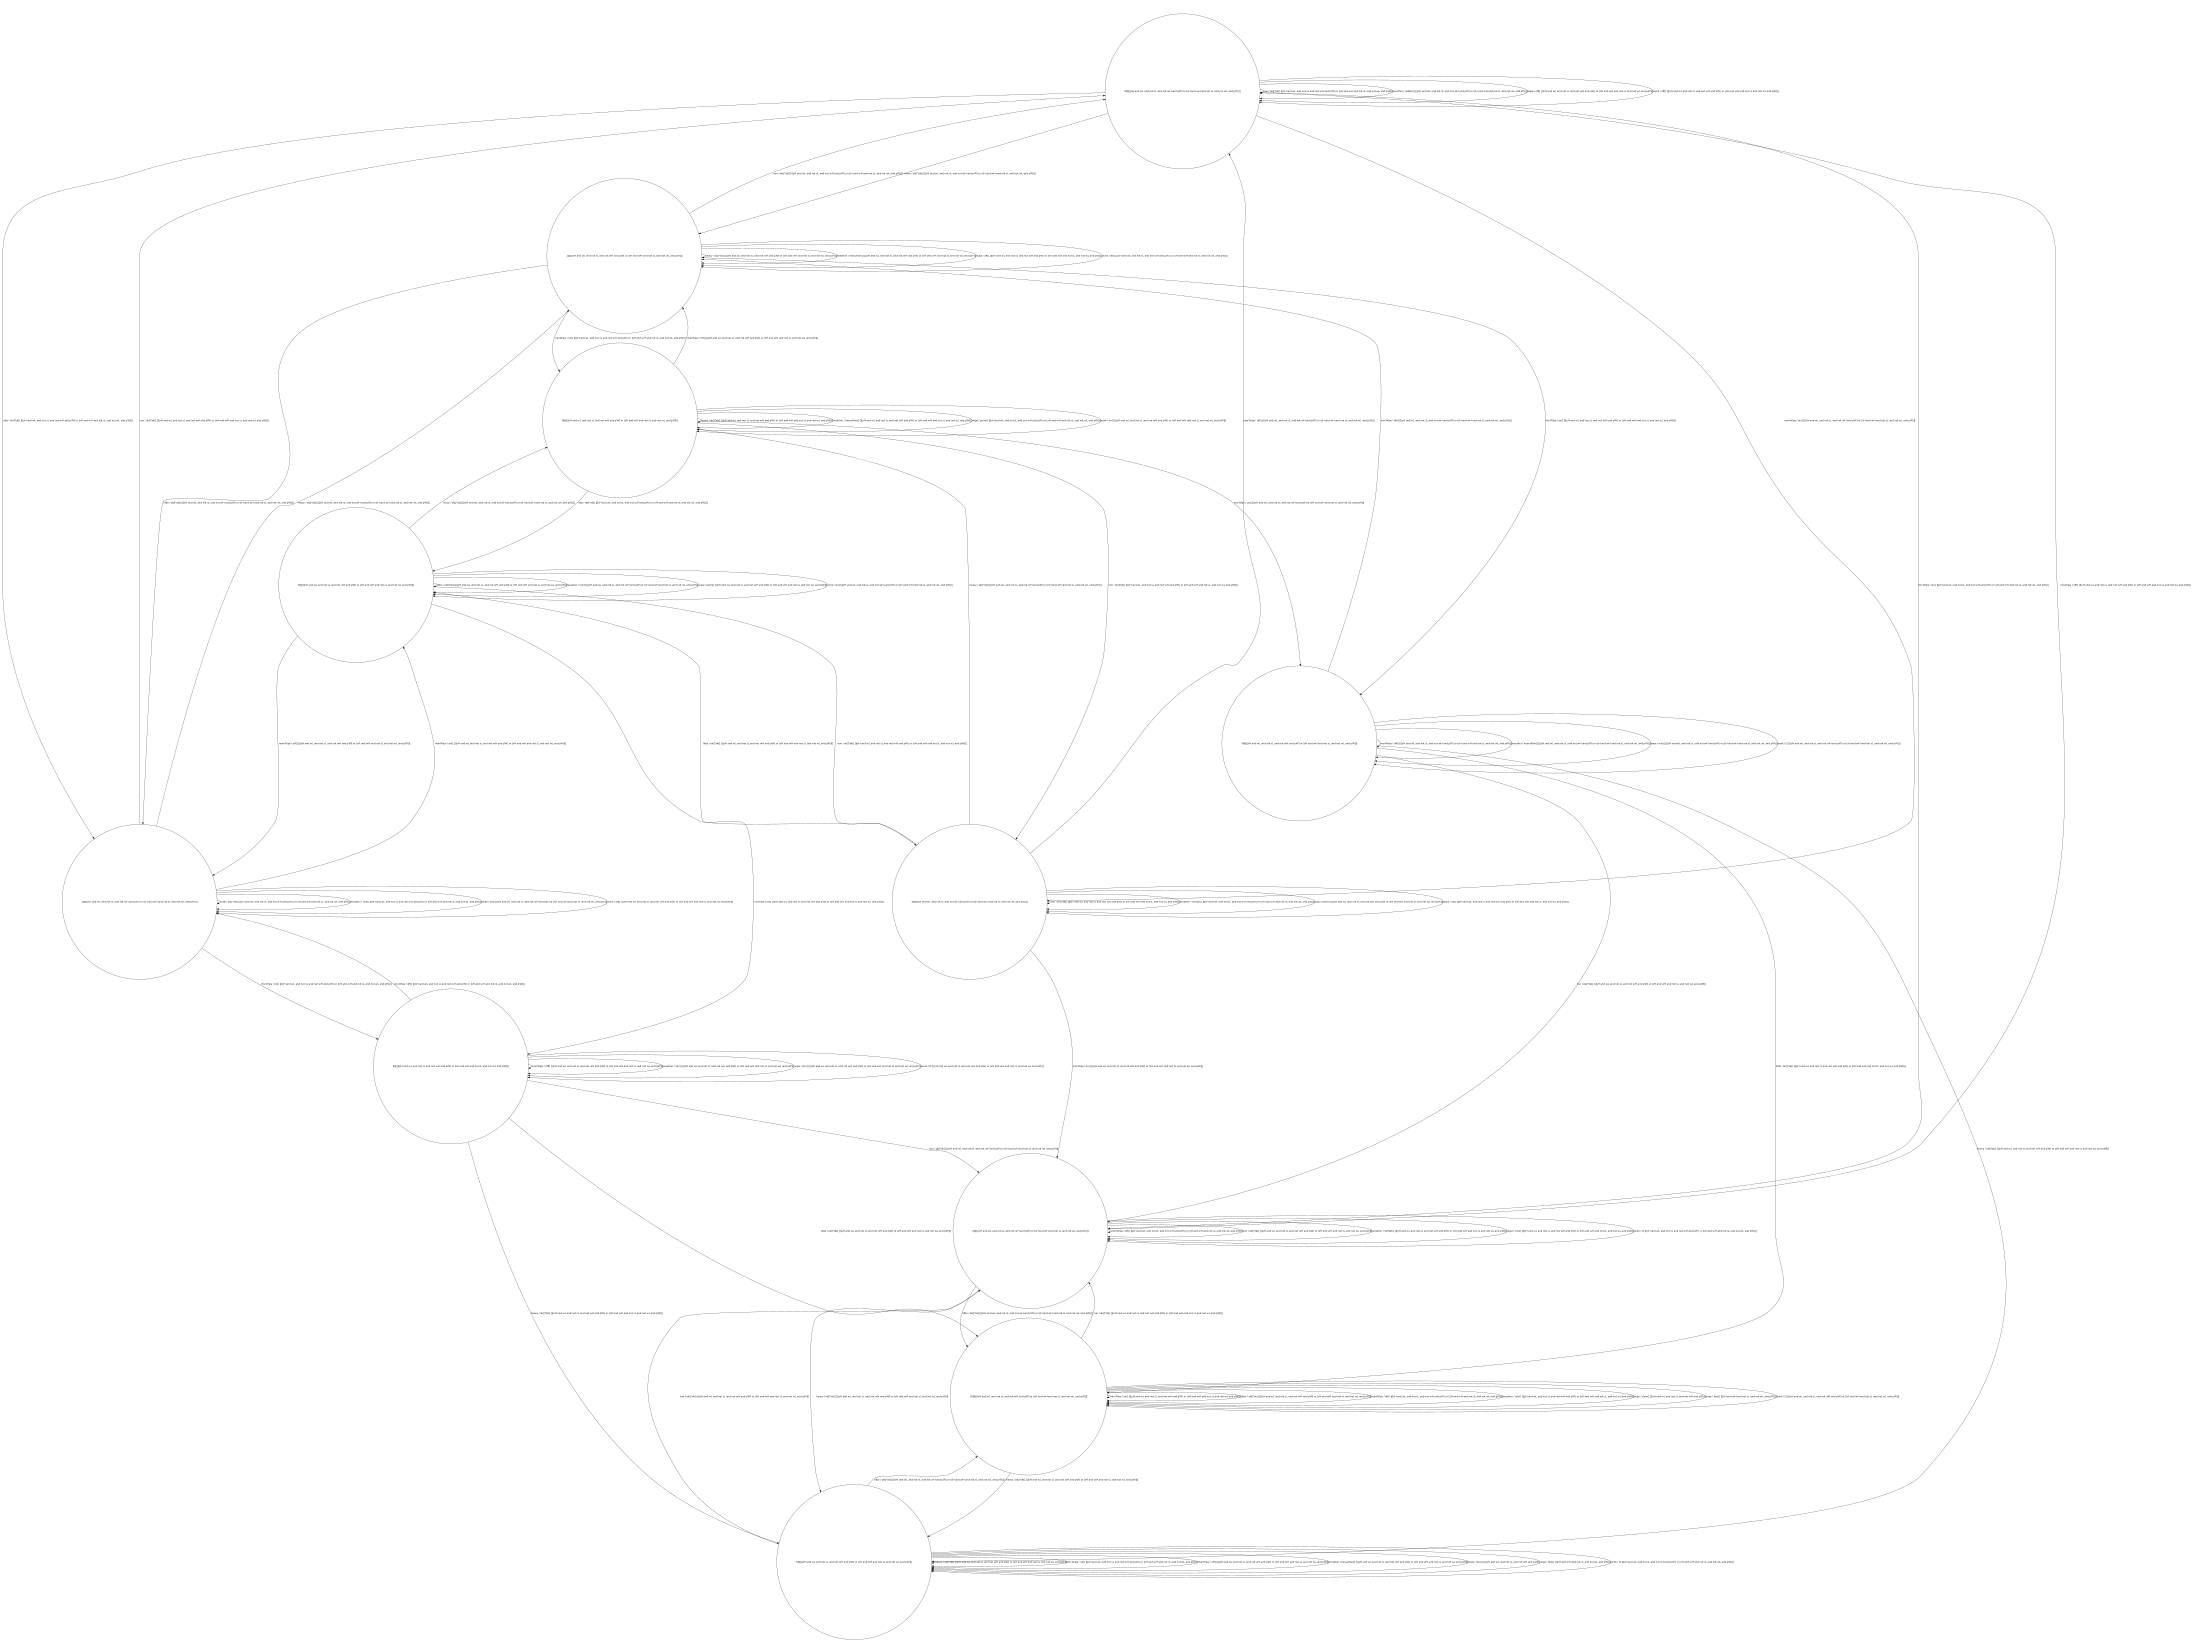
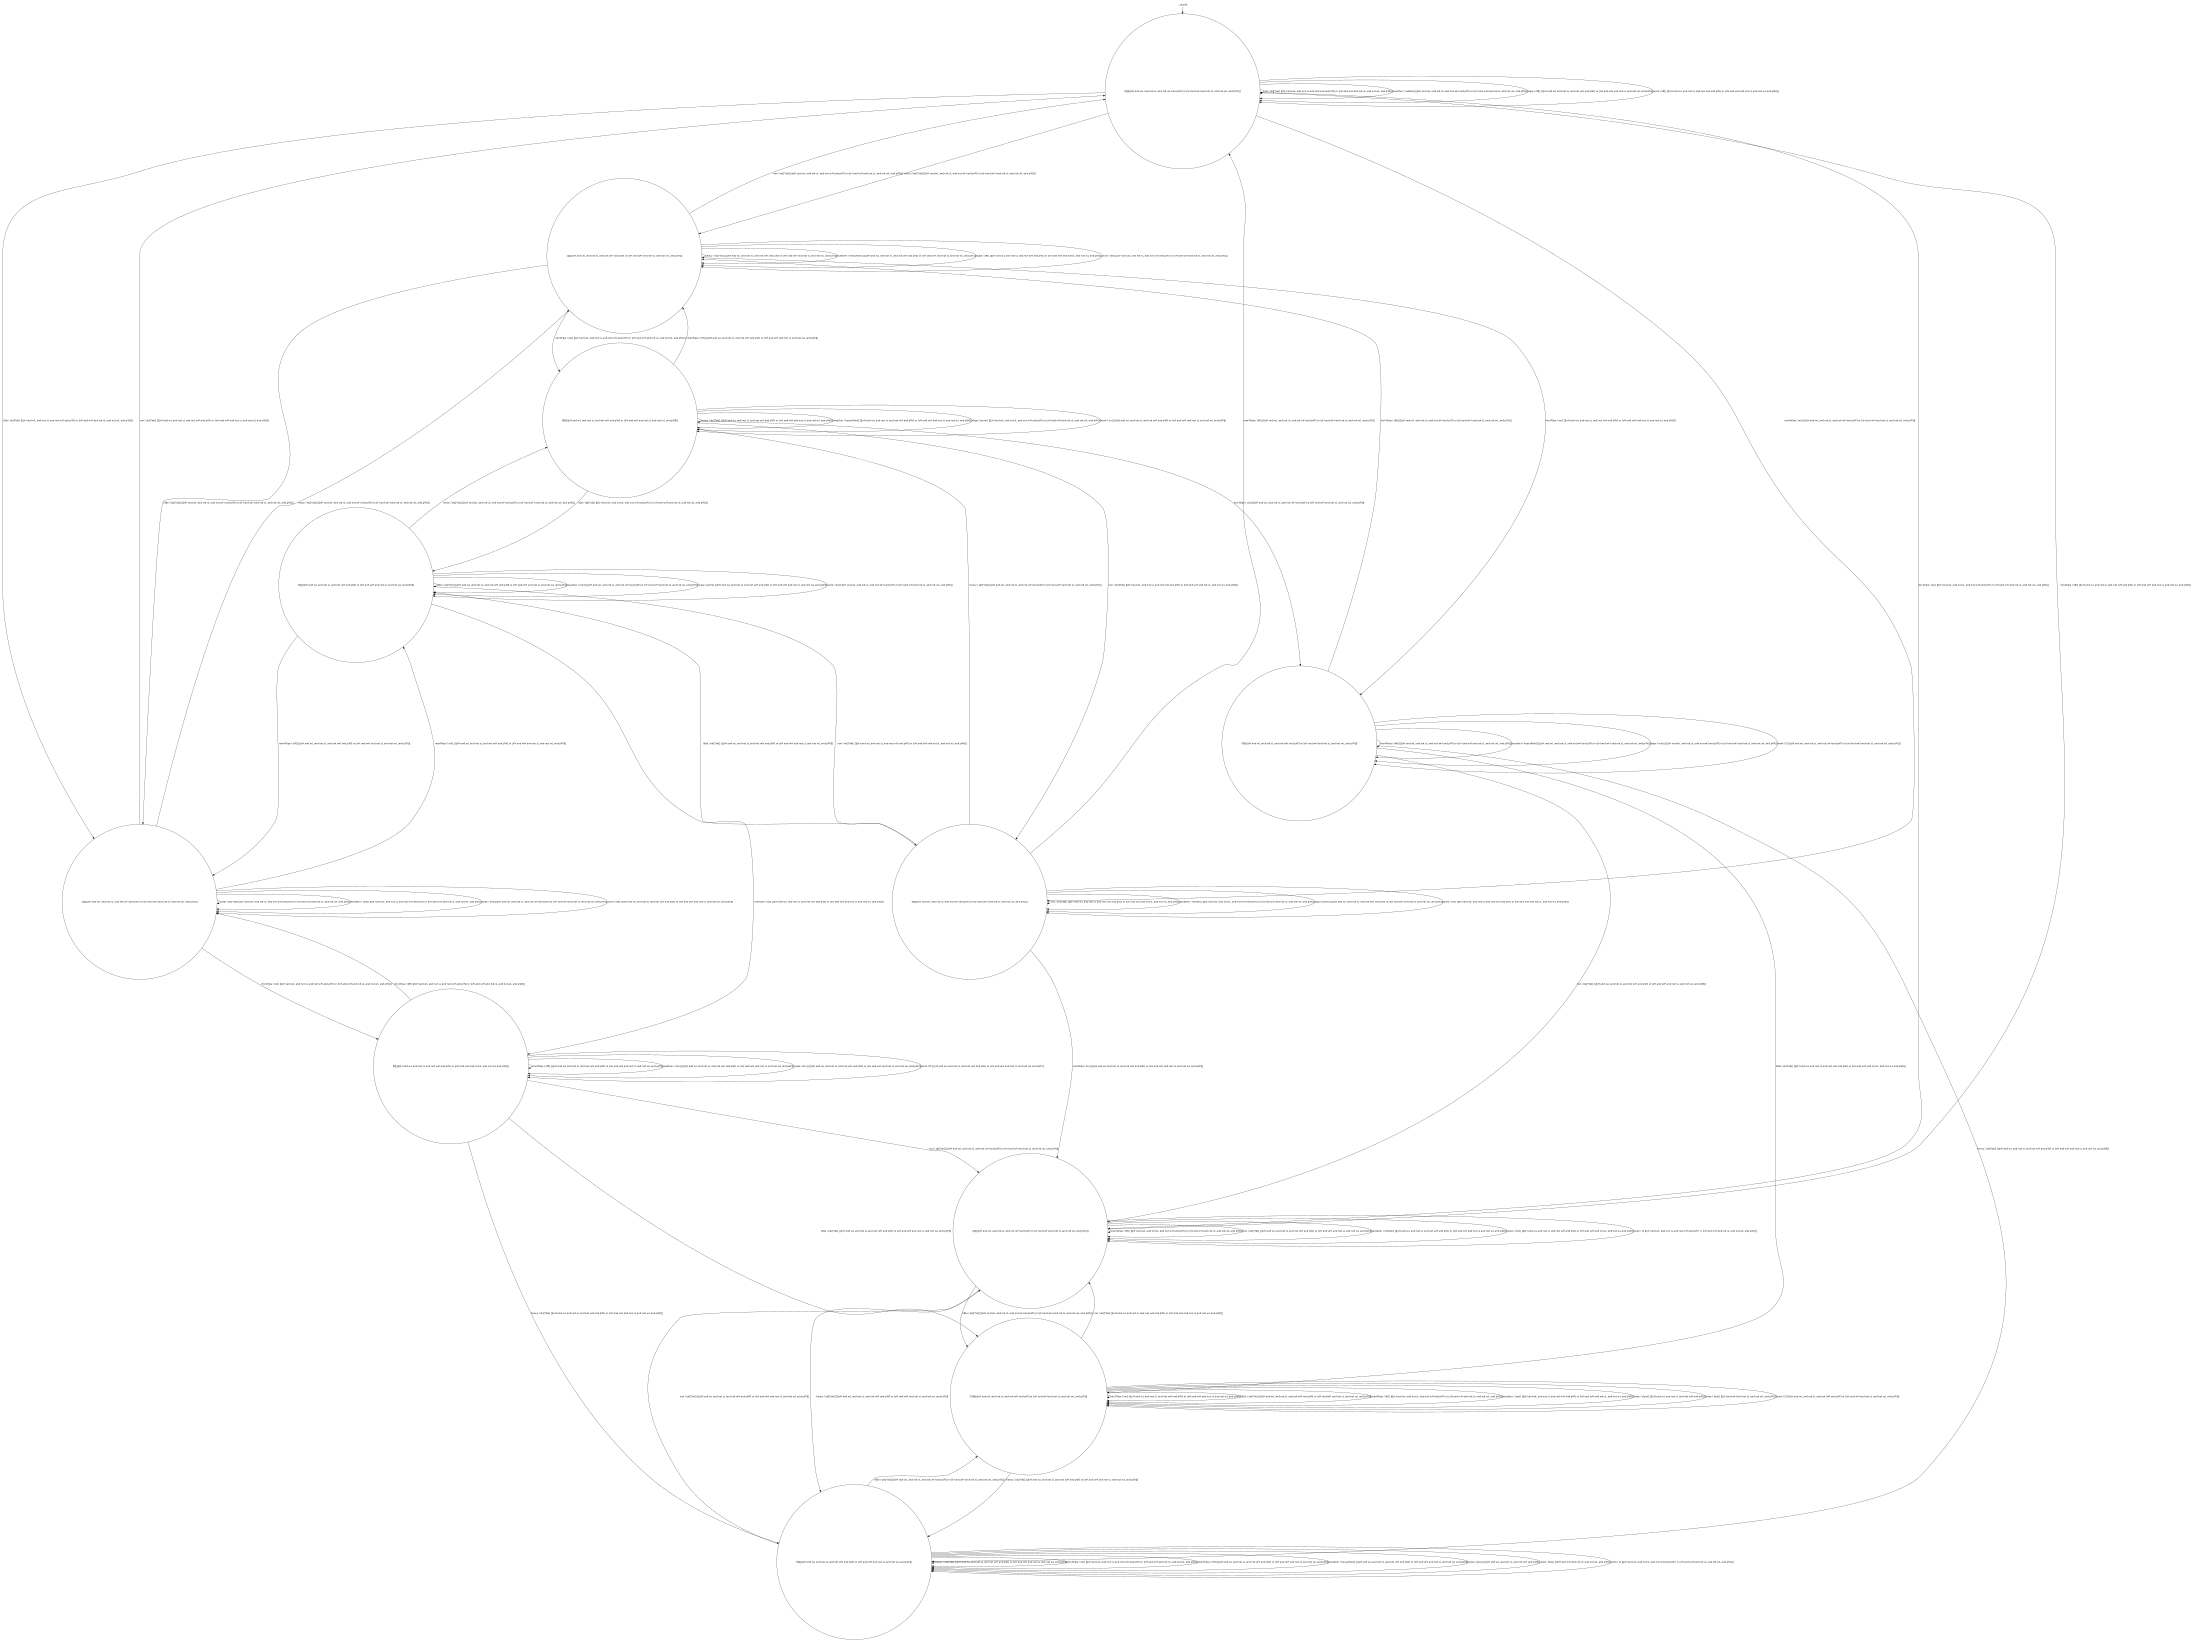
node "__start0": added
